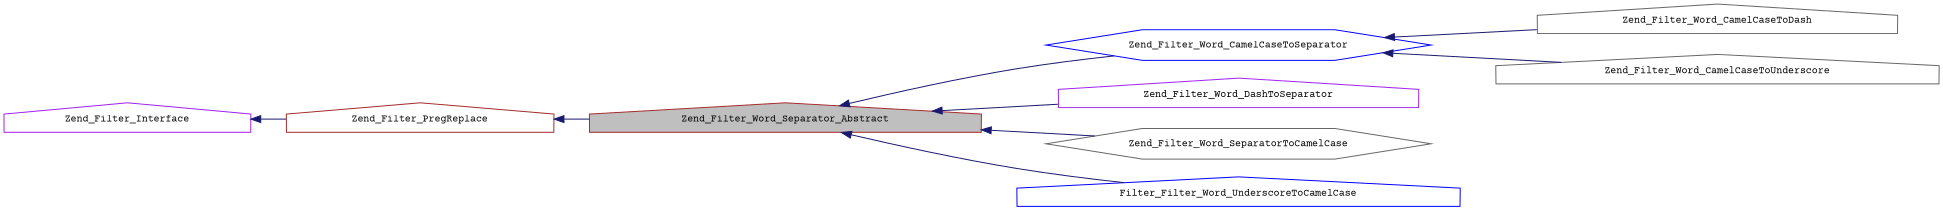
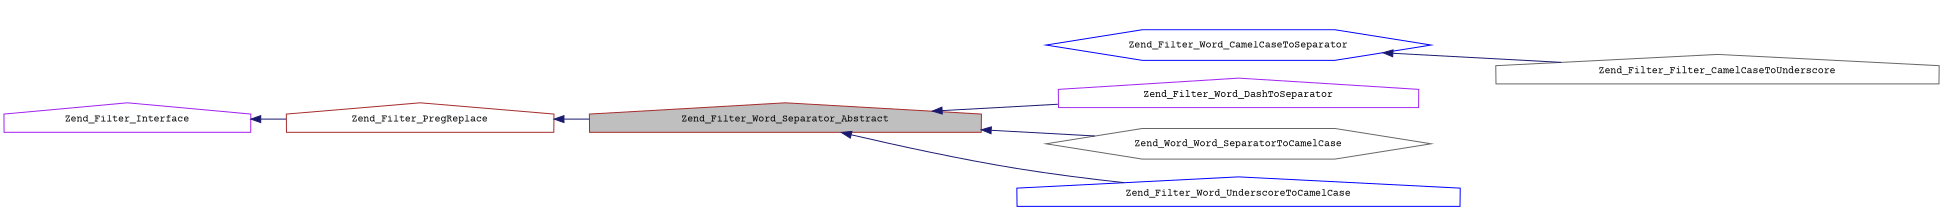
node "Zend_Filter_Word_CamelCaseToDash": removed
node "Zend_Filter_Word_CamelCaseToUnderscore": label "Zend_Filter_Word_CamelCaseToUnderscore" -> "Zend_Filter_Filter_CamelCaseToUnderscore"
edge "Zend_Filter_Word_CamelCaseToSeparator" -> "Zend_Filter_Word_Separator_Abstract": removed
node "Zend_Filter_Word_SeparatorToCamelCase": label "Zend_Filter_Word_SeparatorToCamelCase" -> "Zend_Word_Word_SeparatorToCamelCase"
node "Filter_Filter_Word_UnderscoreToCamelCase": label "Filter_Filter_Word_UnderscoreToCamelCase" -> "Zend_Filter_Word_UnderscoreToCamelCase"
